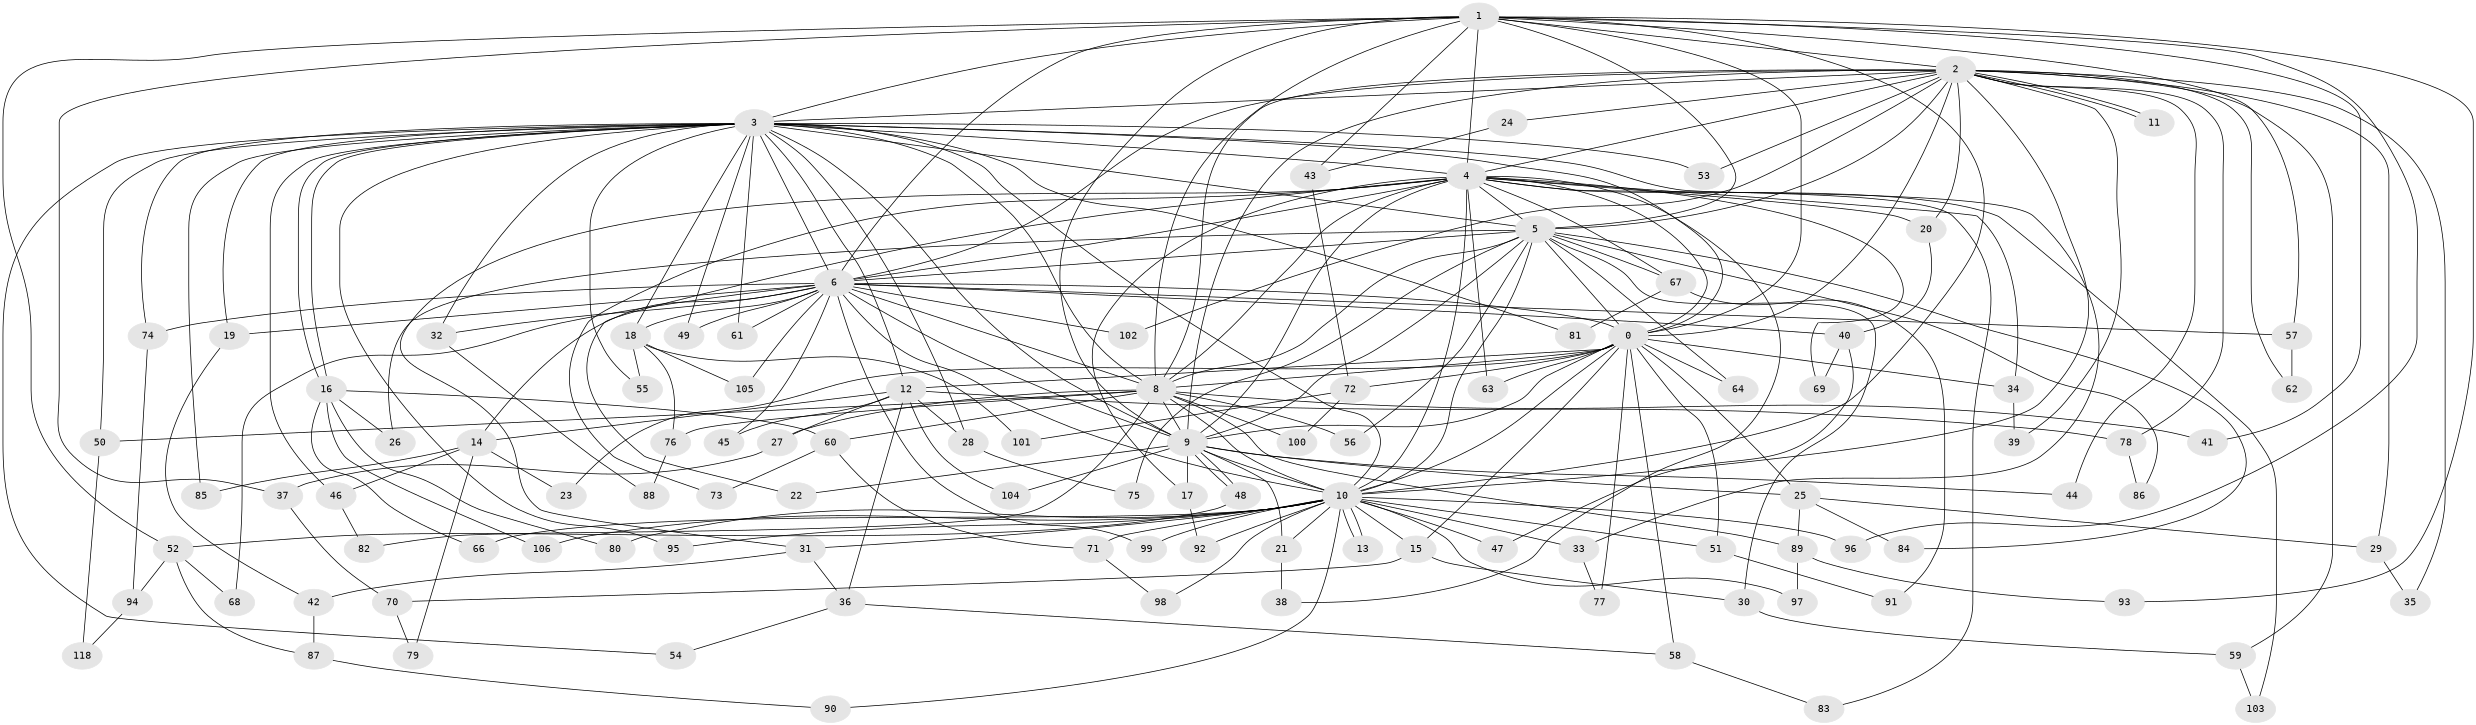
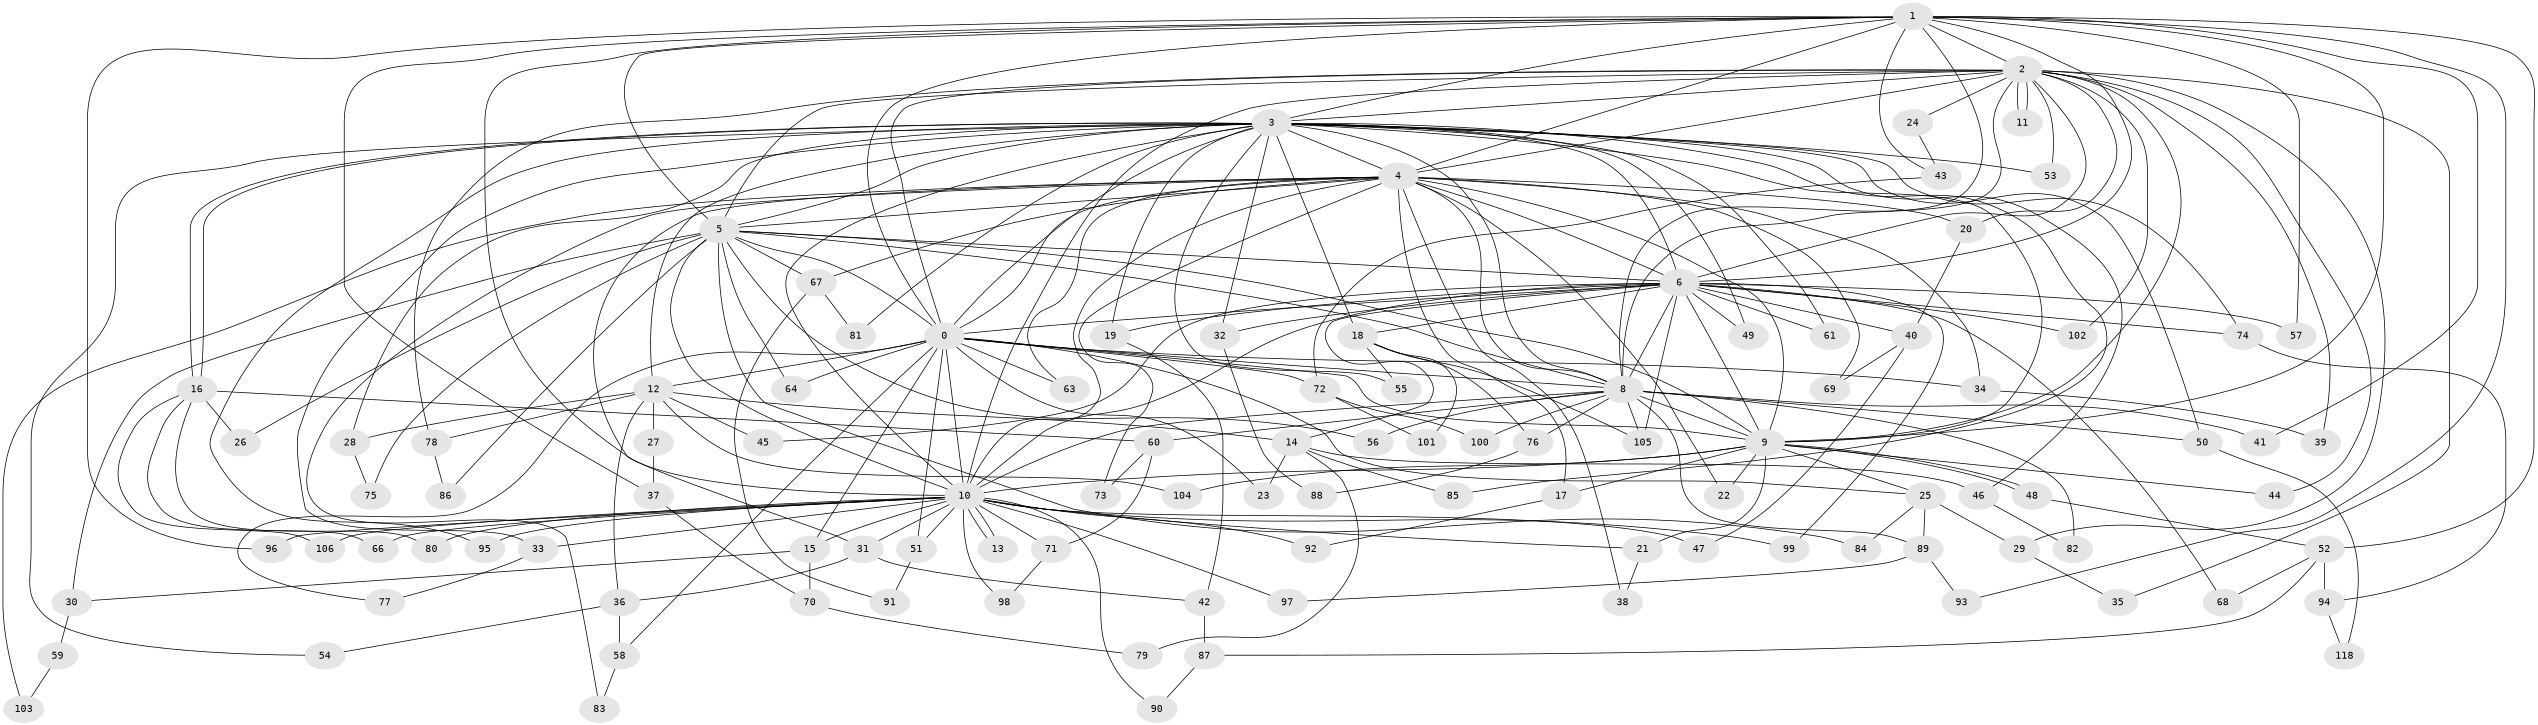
edge "2" -- "59": removed
node "62": removed
edge "8" -- "27": now "8" -- "105"
